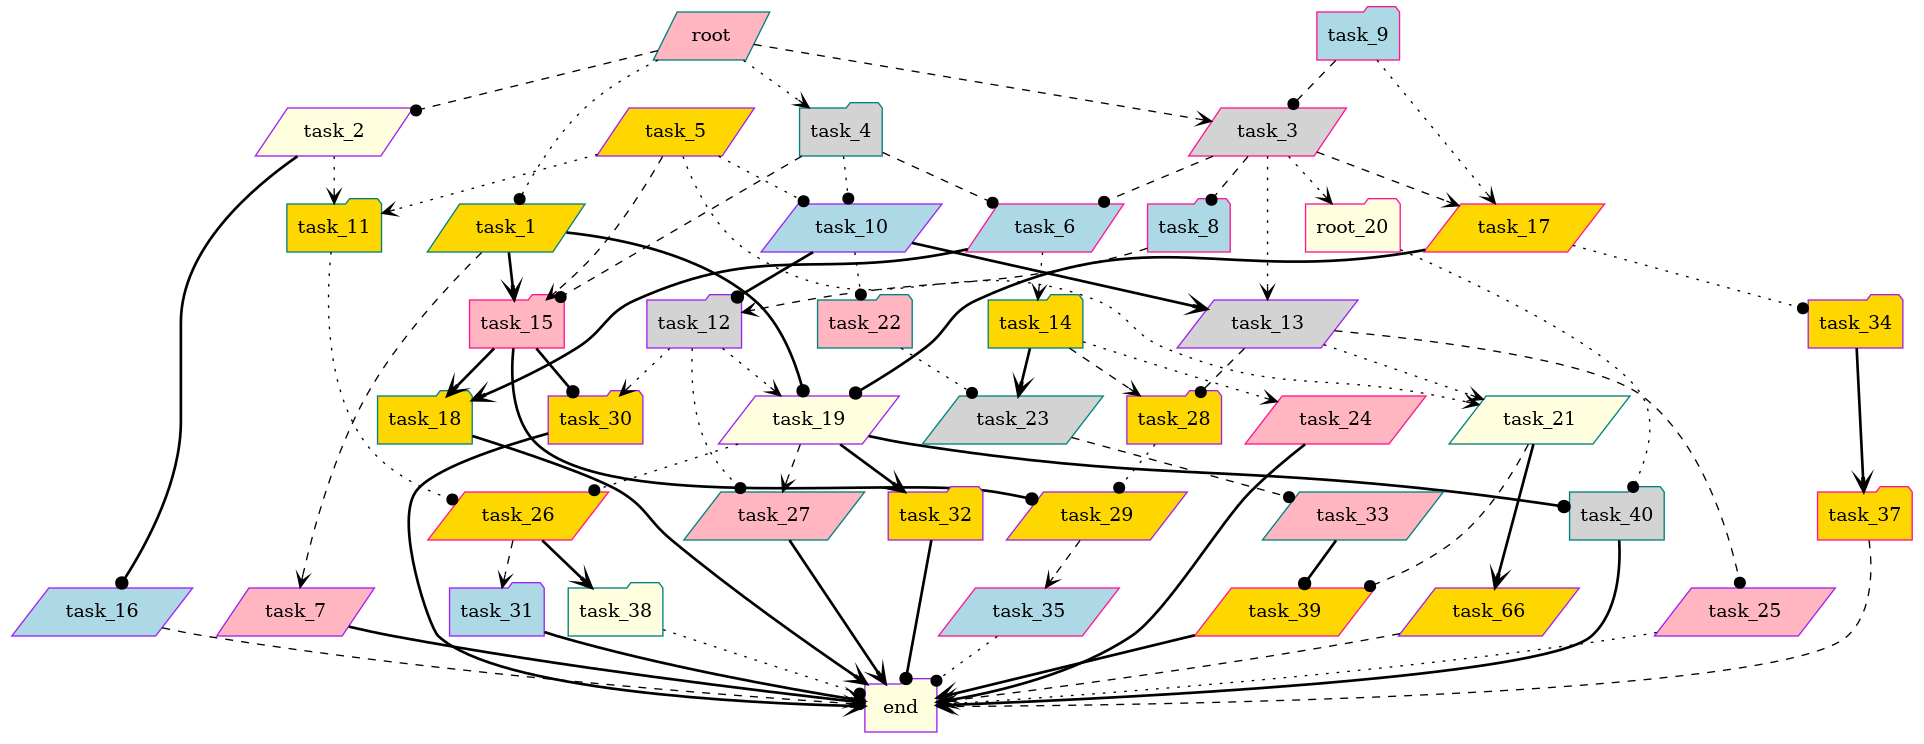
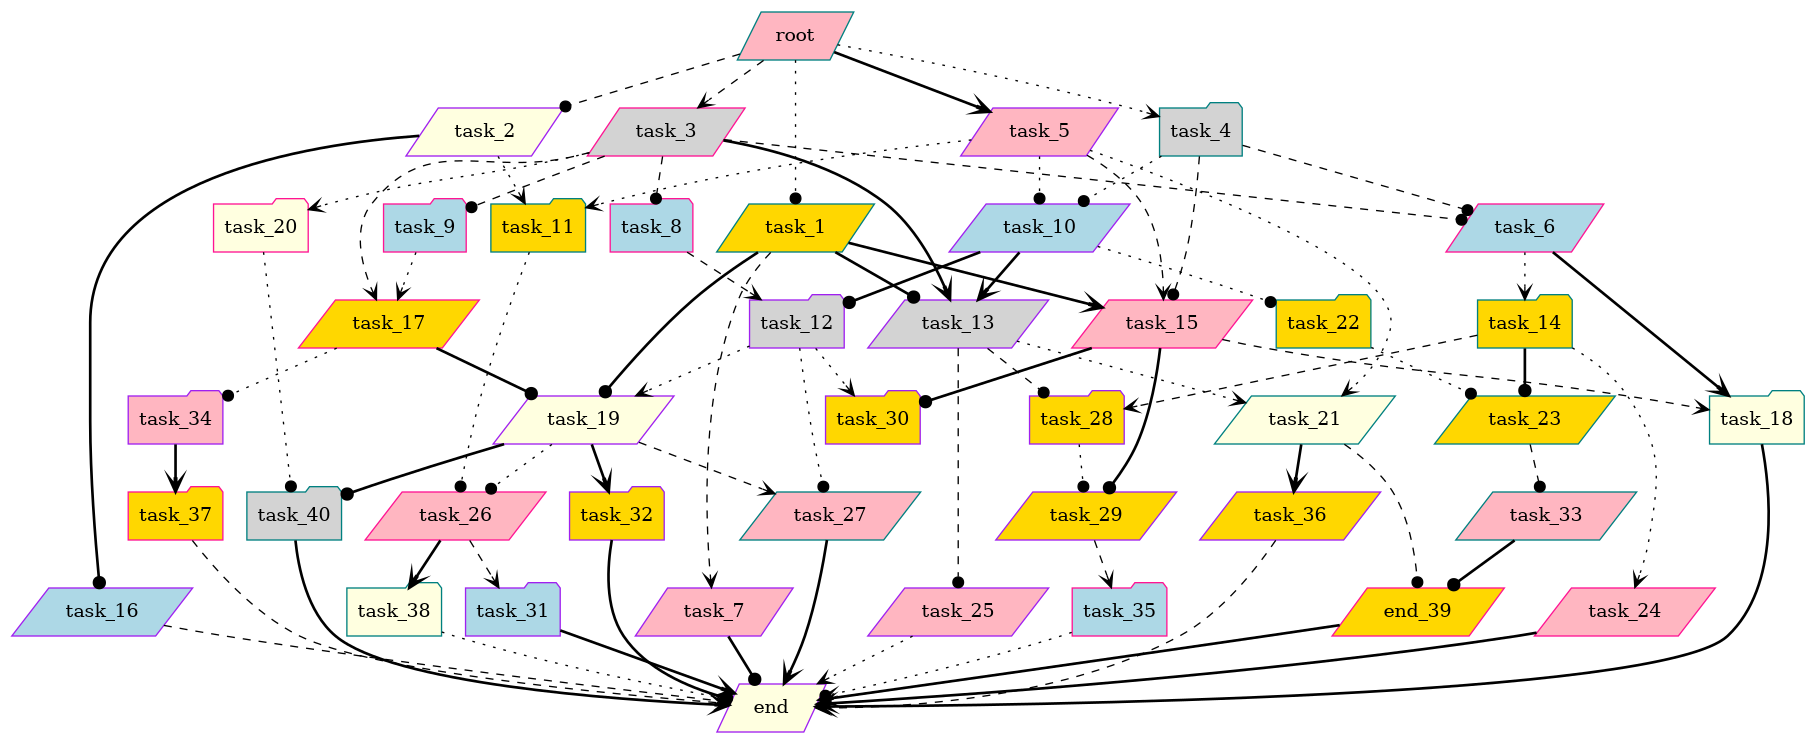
edge "root" -> "task_5": added
edge "task_9" -> "task_3": reversed
node "task_5": fillcolor gold -> lightpink
edge "task_3" -> "task_13": style dotted -> bold
node "root_20": label "root_20" -> "task_20"
edge "task_1" -> "task_13": added
node "task_15": shape folder -> parallelogram
node "task_22": fillcolor lightpink -> gold
node "task_34": fillcolor gold -> lightpink
edge "task_14" -> "task_23": arrowhead vee -> dot
edge "task_15" -> "task_18": style bold -> dashed
node "task_18": fillcolor gold -> lightyellow
node "task_23": fillcolor lightgrey -> gold
node "task_26": fillcolor gold -> lightpink
node "task_35": shape parallelogram -> folder
node "task_39": label "task_39" -> "end_39"
node "task_66": label "task_66" -> "task_36"
edge "task_30" -> "end": removed
node "end": shape folder -> parallelogram
